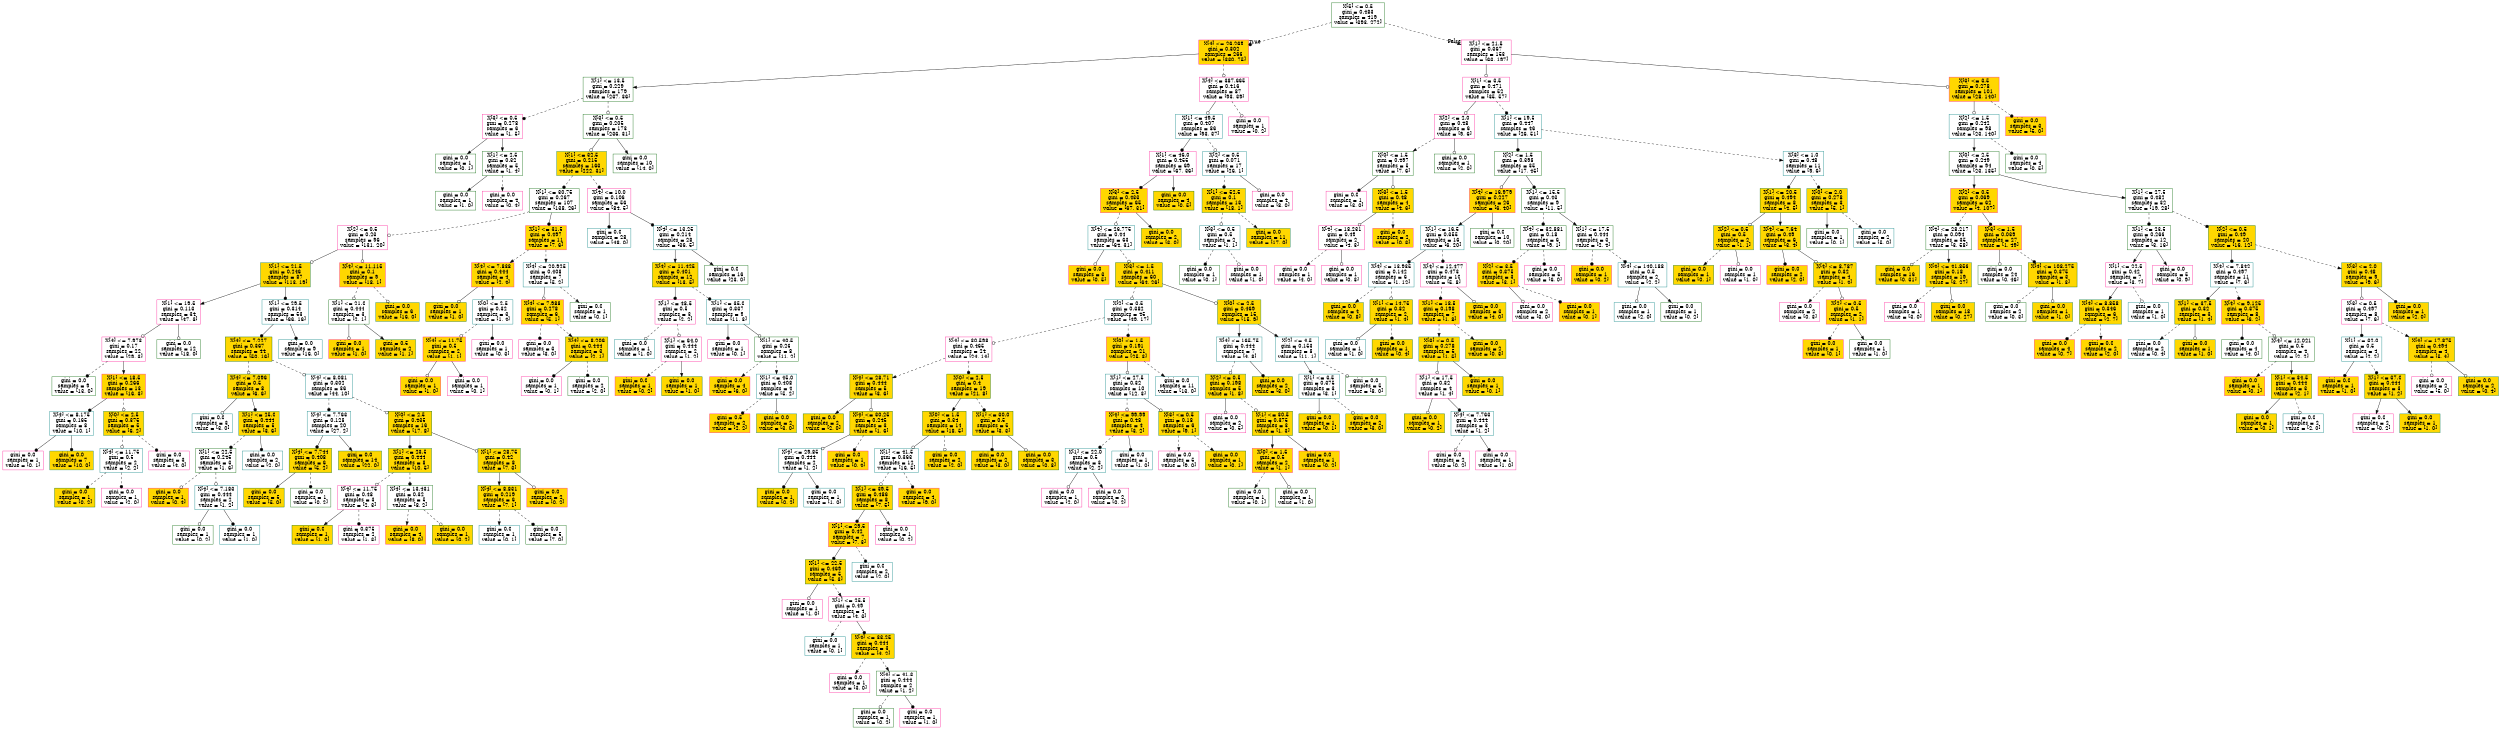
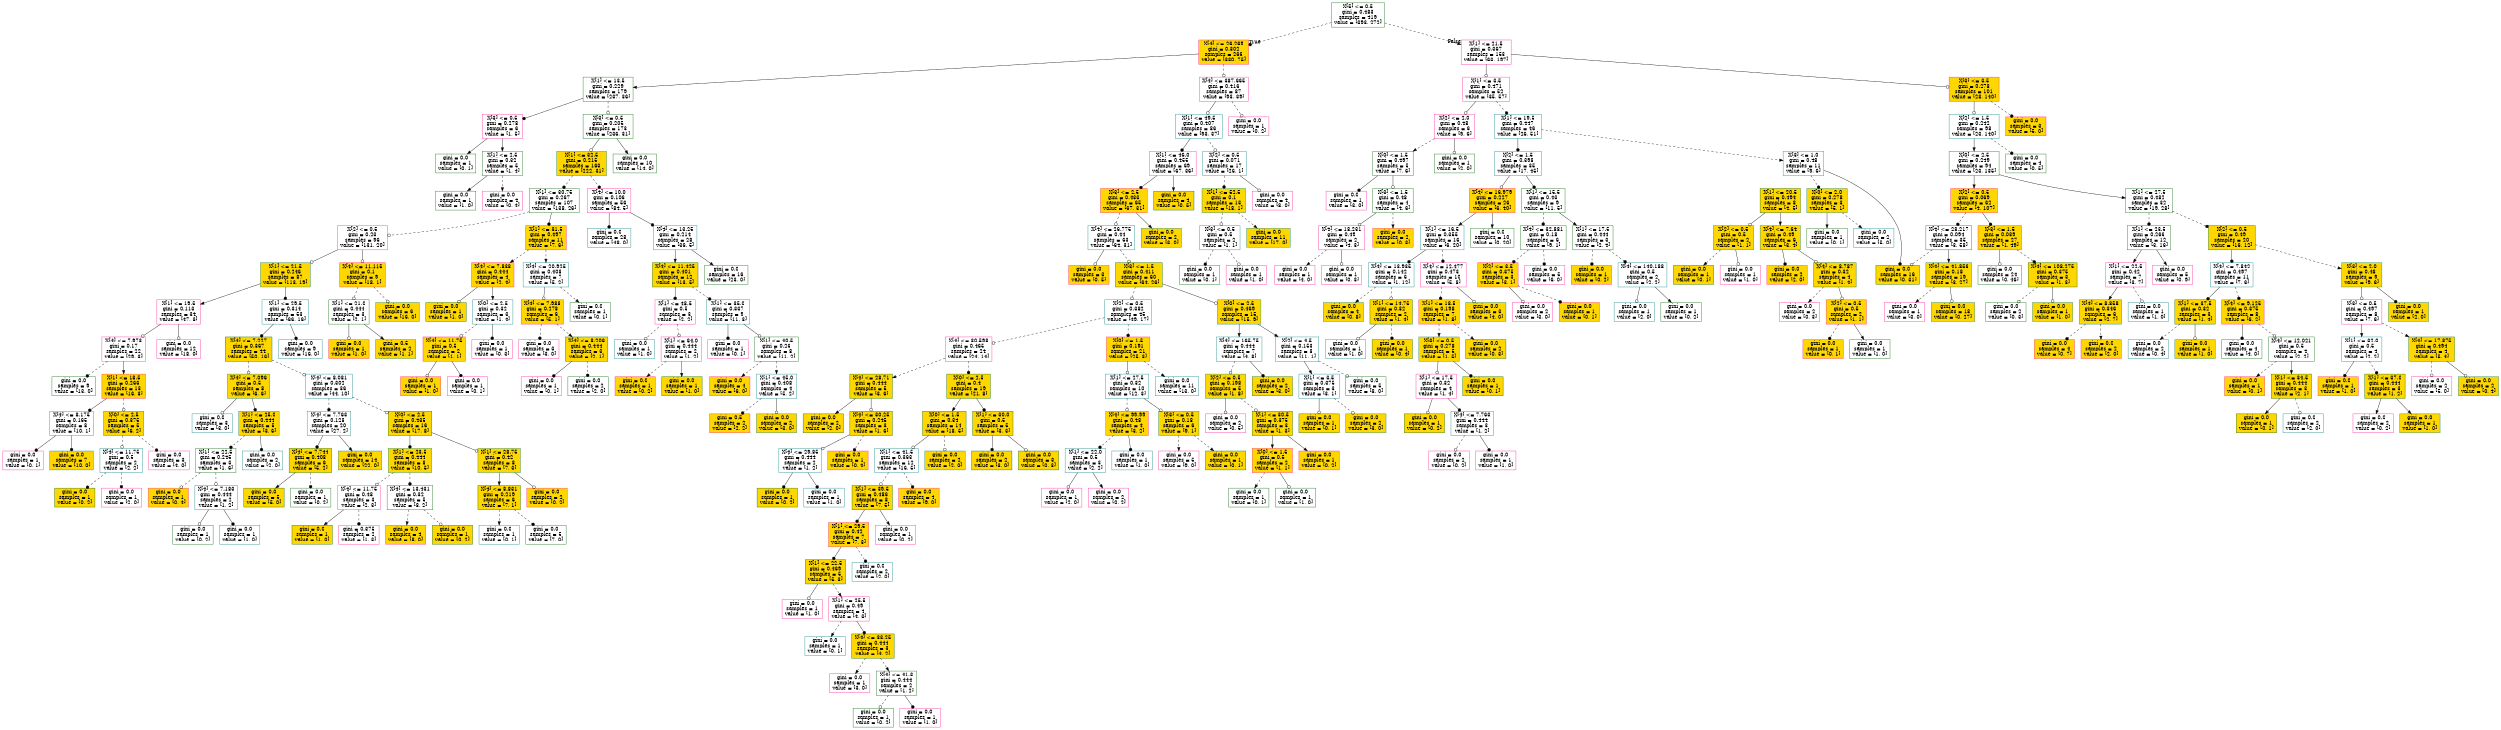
edge "X[1] <= 13.5 gini = 0.229 samples = 179 value = [237, 36]" -> "X[3] <= 0.5 gini = 0.278 samples = 6 value = [1, 5]": style dashed -> solid
node "X[2] <= 1.5 gini = 0.398 samples = 35 value = [17, 45]": color darkgreen -> teal
edge "X[3] <= 1.0 gini = 0.48 samples = 11 value = [9, 6]" -> "X[1] <= 20.5 gini = 0.494 samples = 8 value = [4, 5]": now "X[3] <= 1.0 gini = 0.48 samples = 11 value = [9, 6]" -> "gini = 0.0 samples = 16 value = [0, 31]"
node "X[3] <= 1.5 gini = 0.48 samples = 4 value = [4, 6]": fillcolor gold -> white
edge "X[3] <= 0.5 gini = 0.497 samples = 8 value = [7, 6]" -> "X[1] <= 32.0 gini = 0.5 samples = 4 value = [2, 2]": arrowhead dot -> normal
node "gini = 0.0 samples = 12 value = [18, 0]": color darkgreen -> deeppink
edge "X[0] <= 2.5 gini = 0.4 samples = 19 value = [21, 8]" -> "X[1] <= 30.0 gini = 0.5 samples = 5 value = [3, 3]": style dashed -> solid
